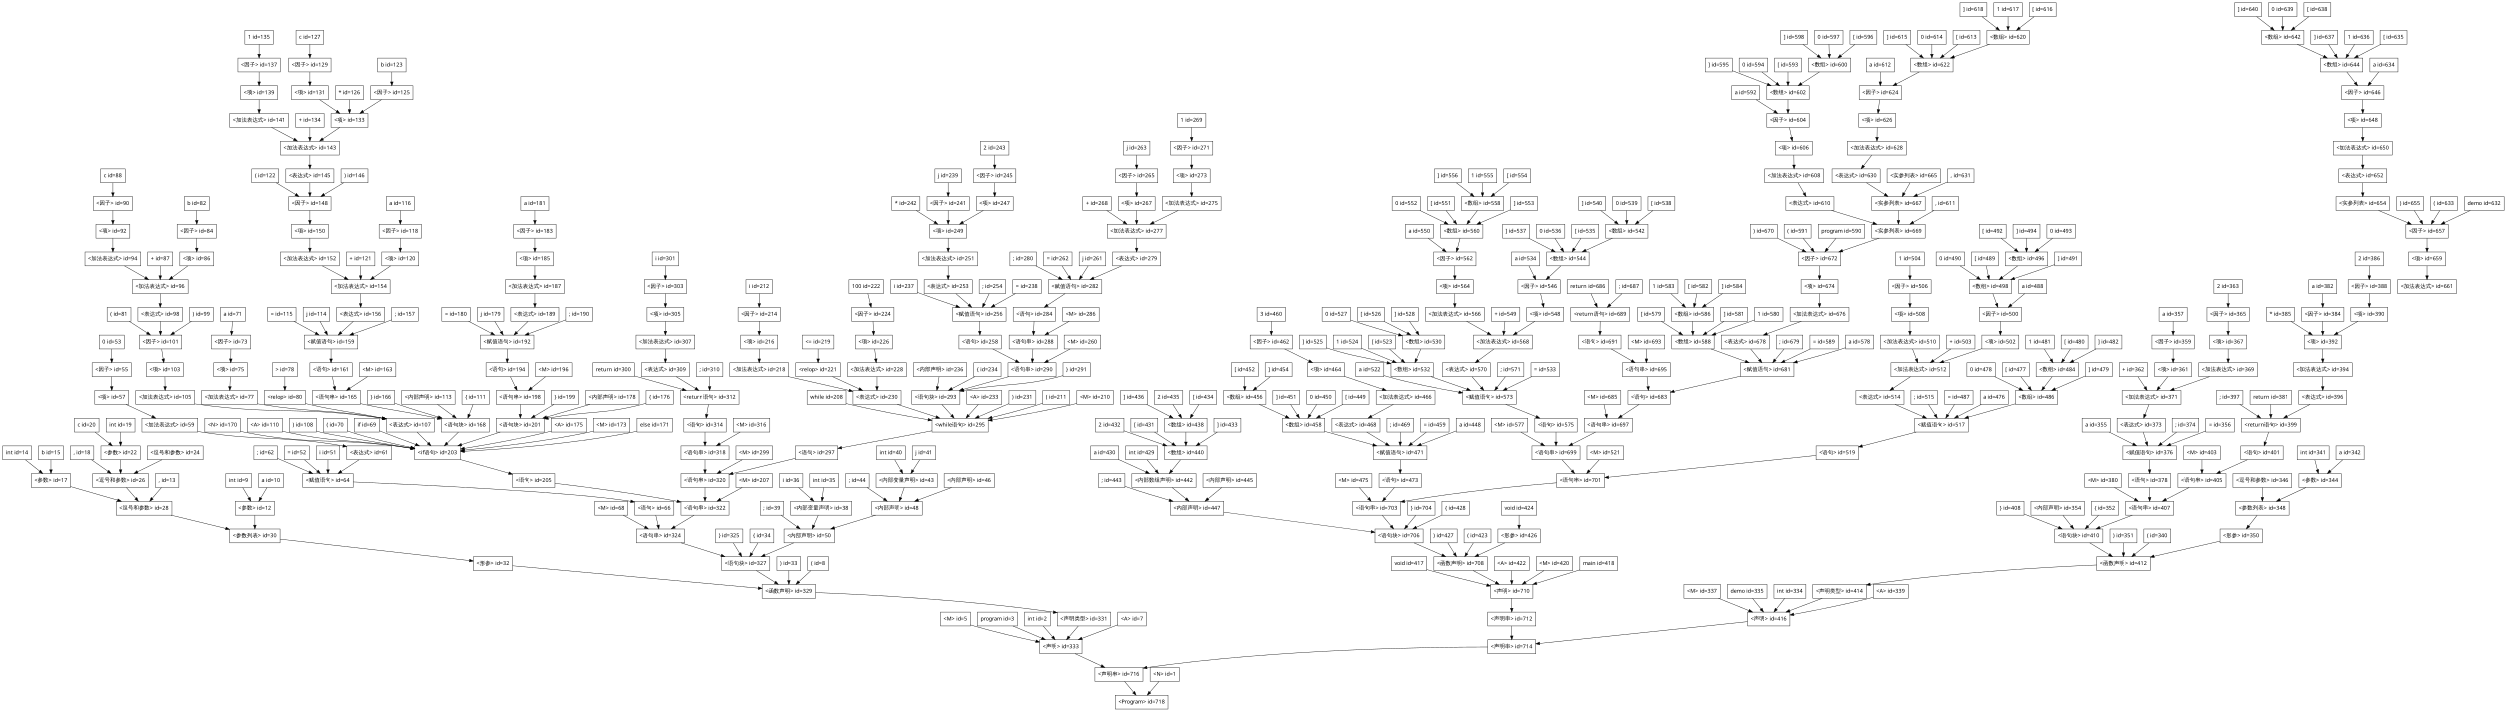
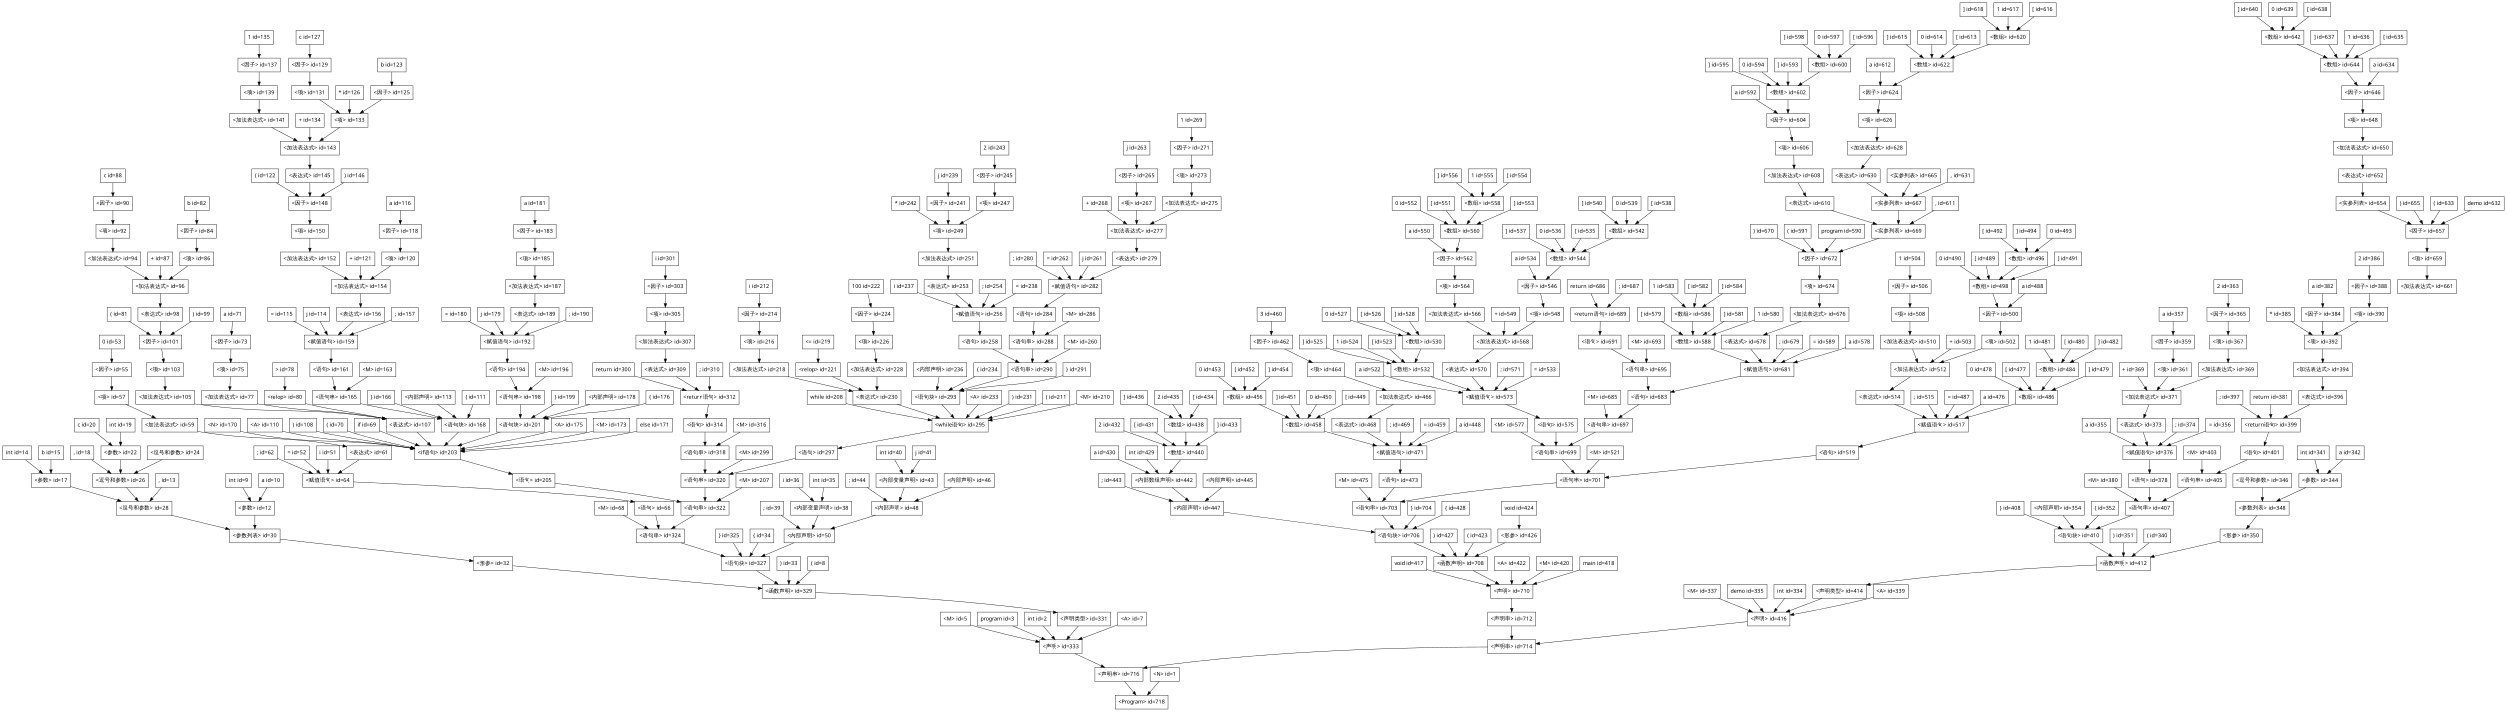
node "0 id=453": added
node "+ id=362": label "+ id=362" -> "+ id=369"
